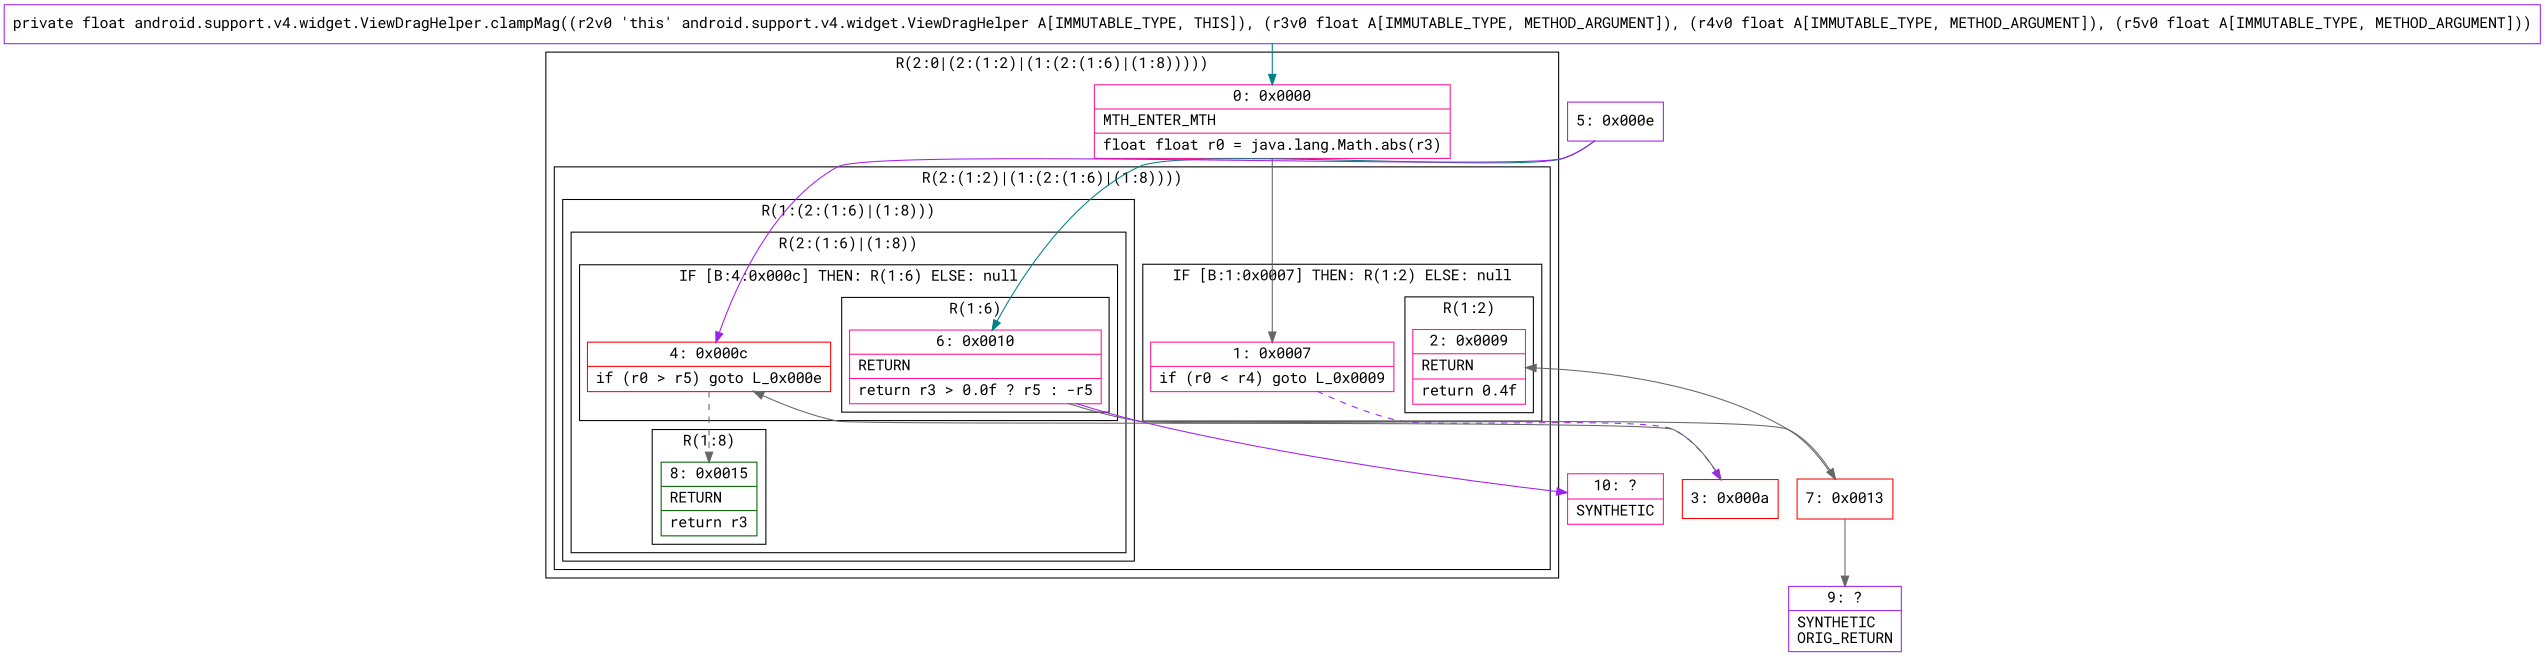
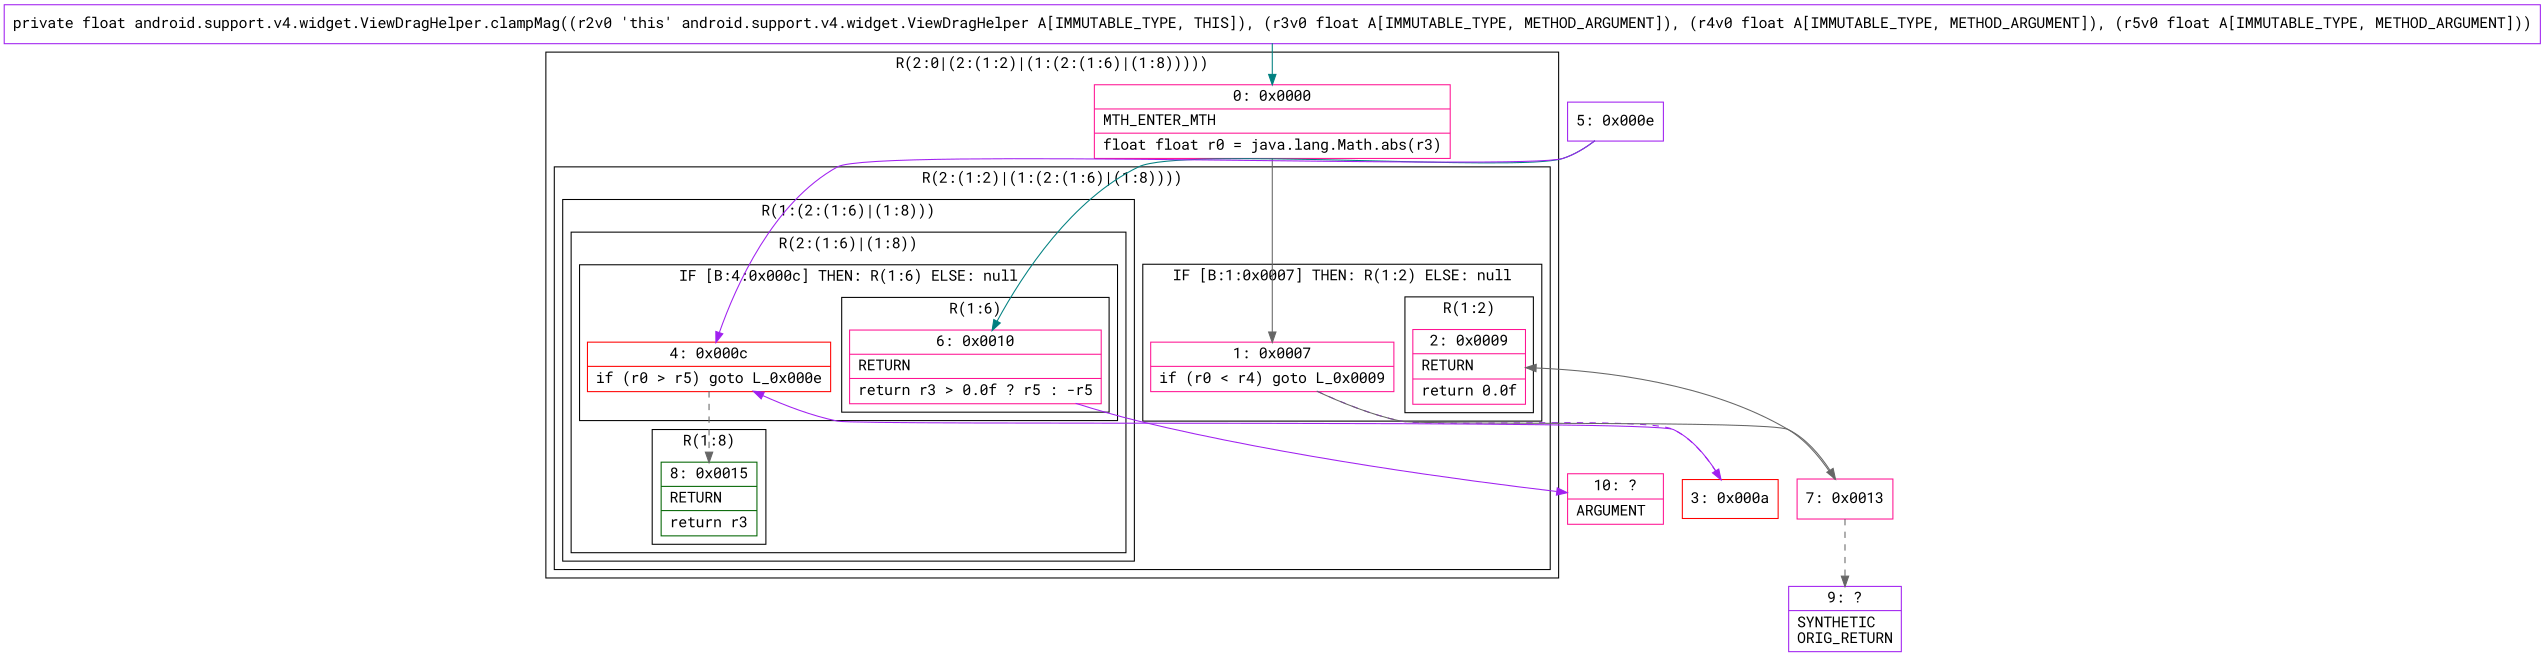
node "2: 0x0009": text "return 0.4f" -> "return 0.0f"
edge "6: 0x0010" -> "7: 0x0013": now "1: 0x0007" -> "7: 0x0013"
edge "3: 0x000a" -> "4: 0x000c": color gray40 -> purple
node "7: 0x0013": color red -> deeppink
node "10: ?": text "SYNTHETIC" -> "ARGUMENT"
edge "7: 0x0013" -> "9: ?": style solid -> dashed
